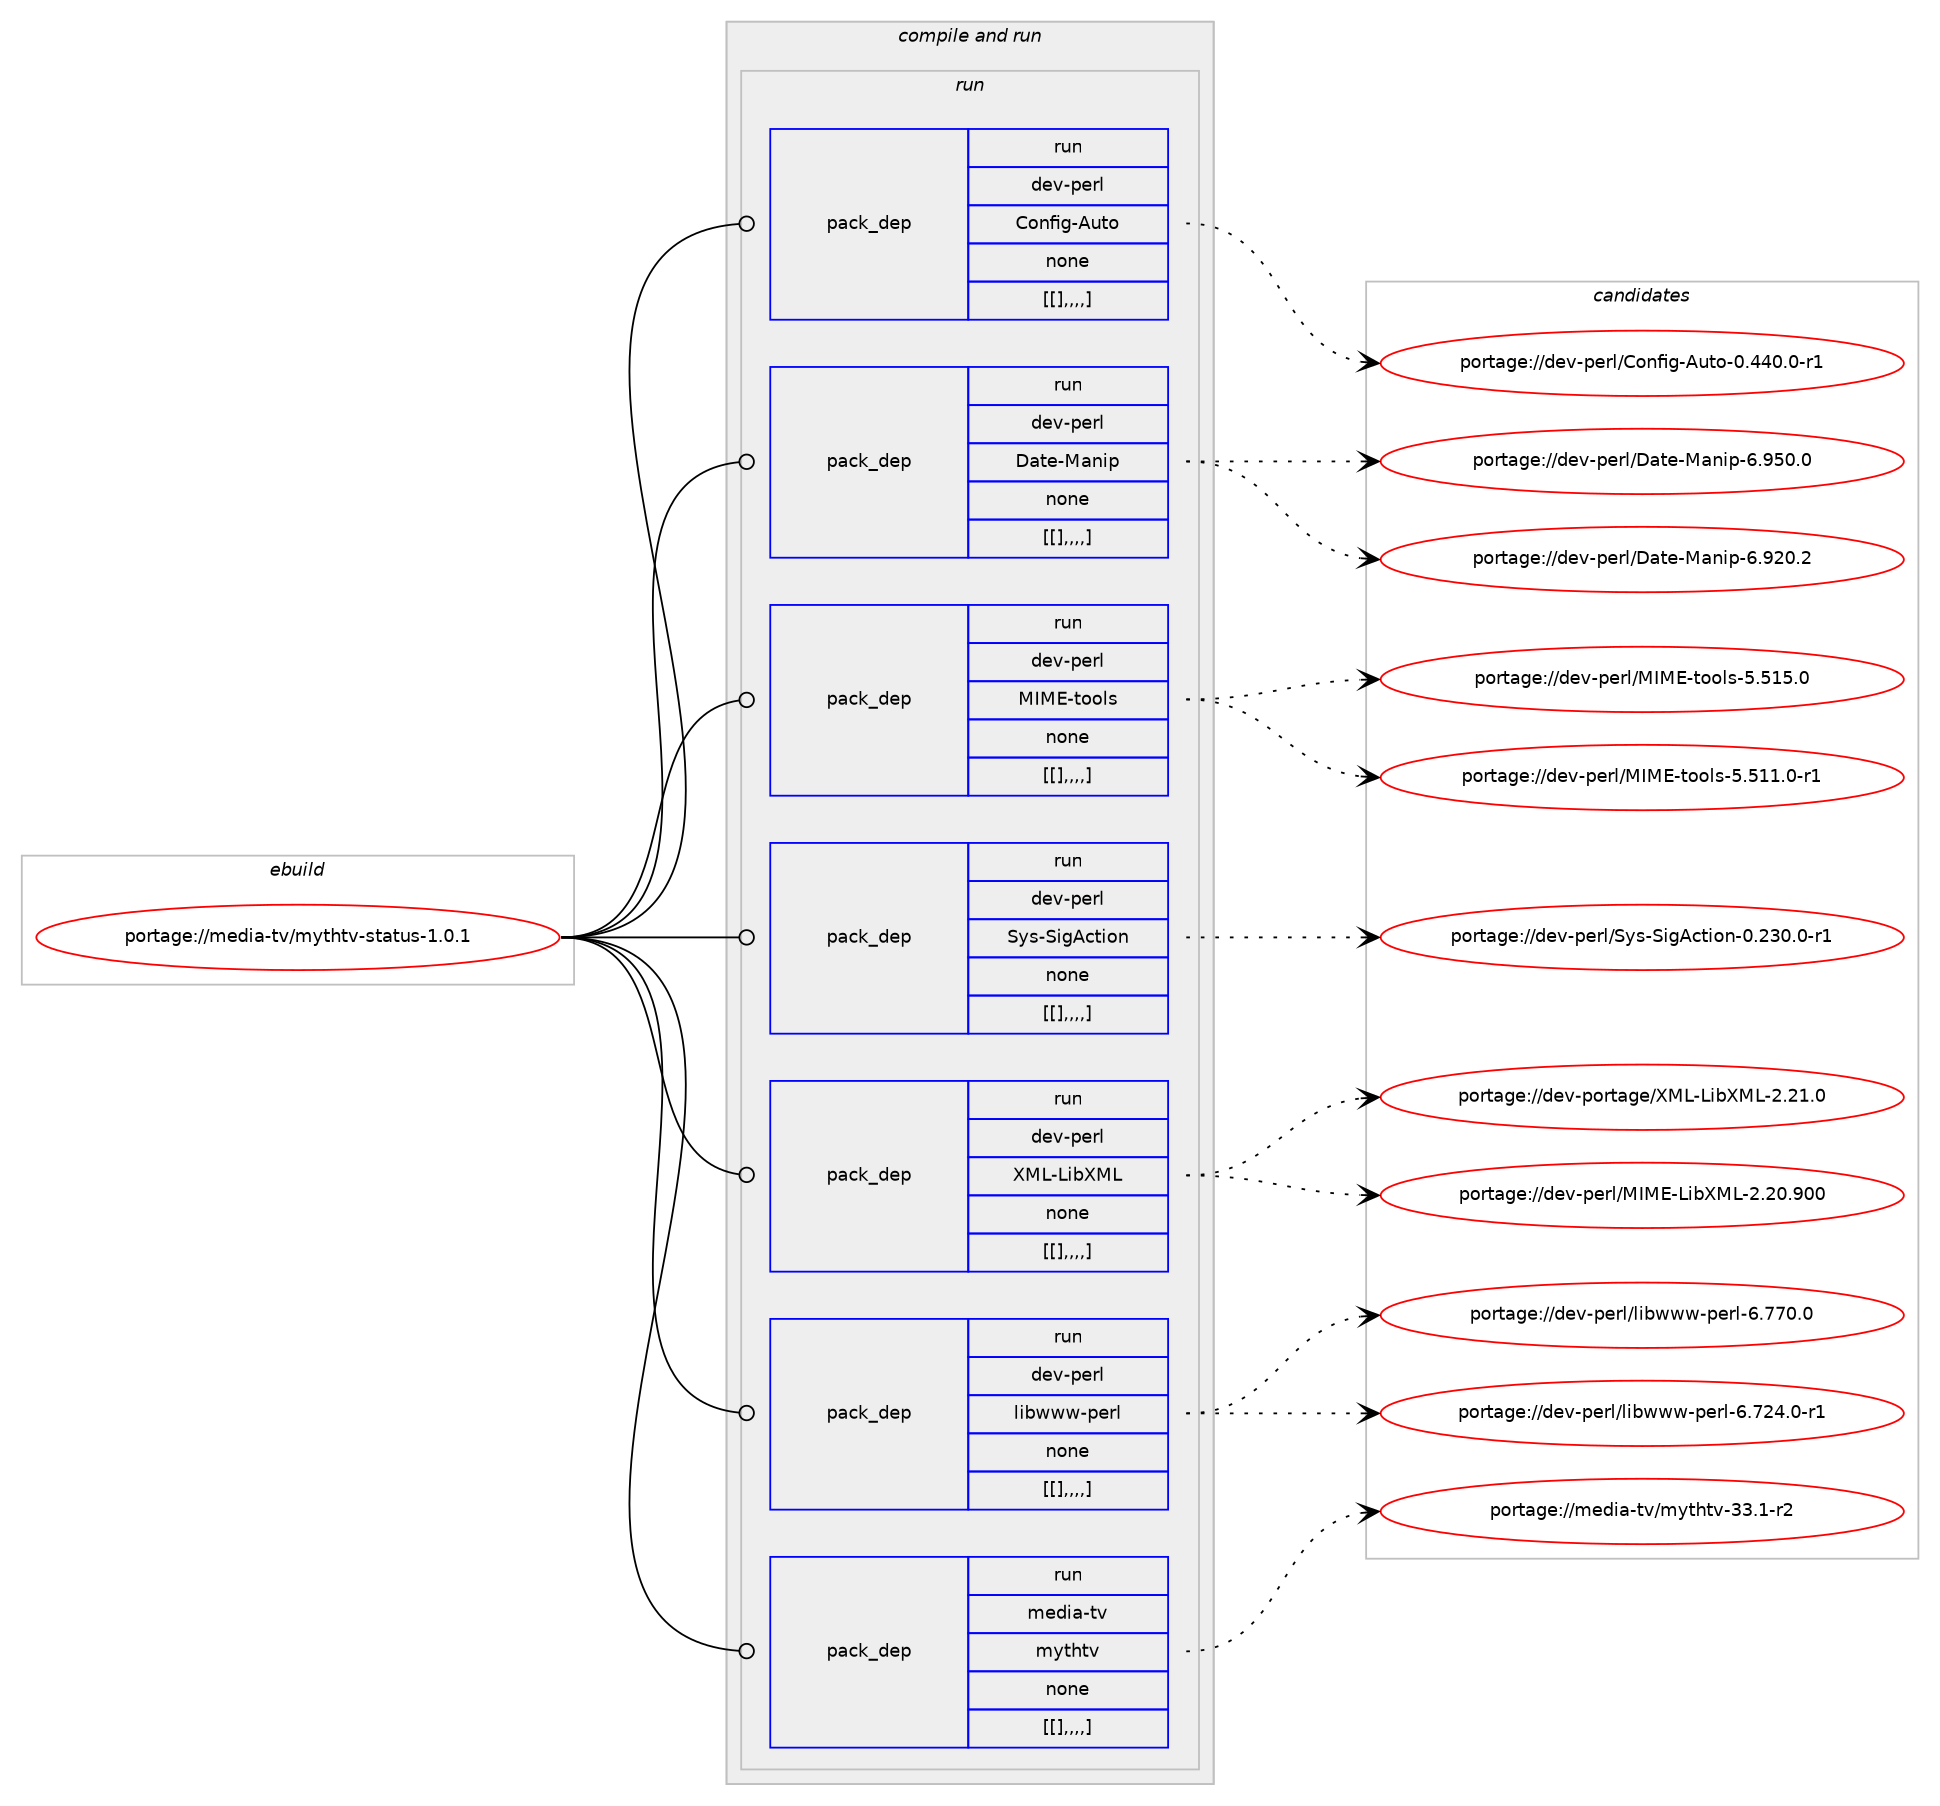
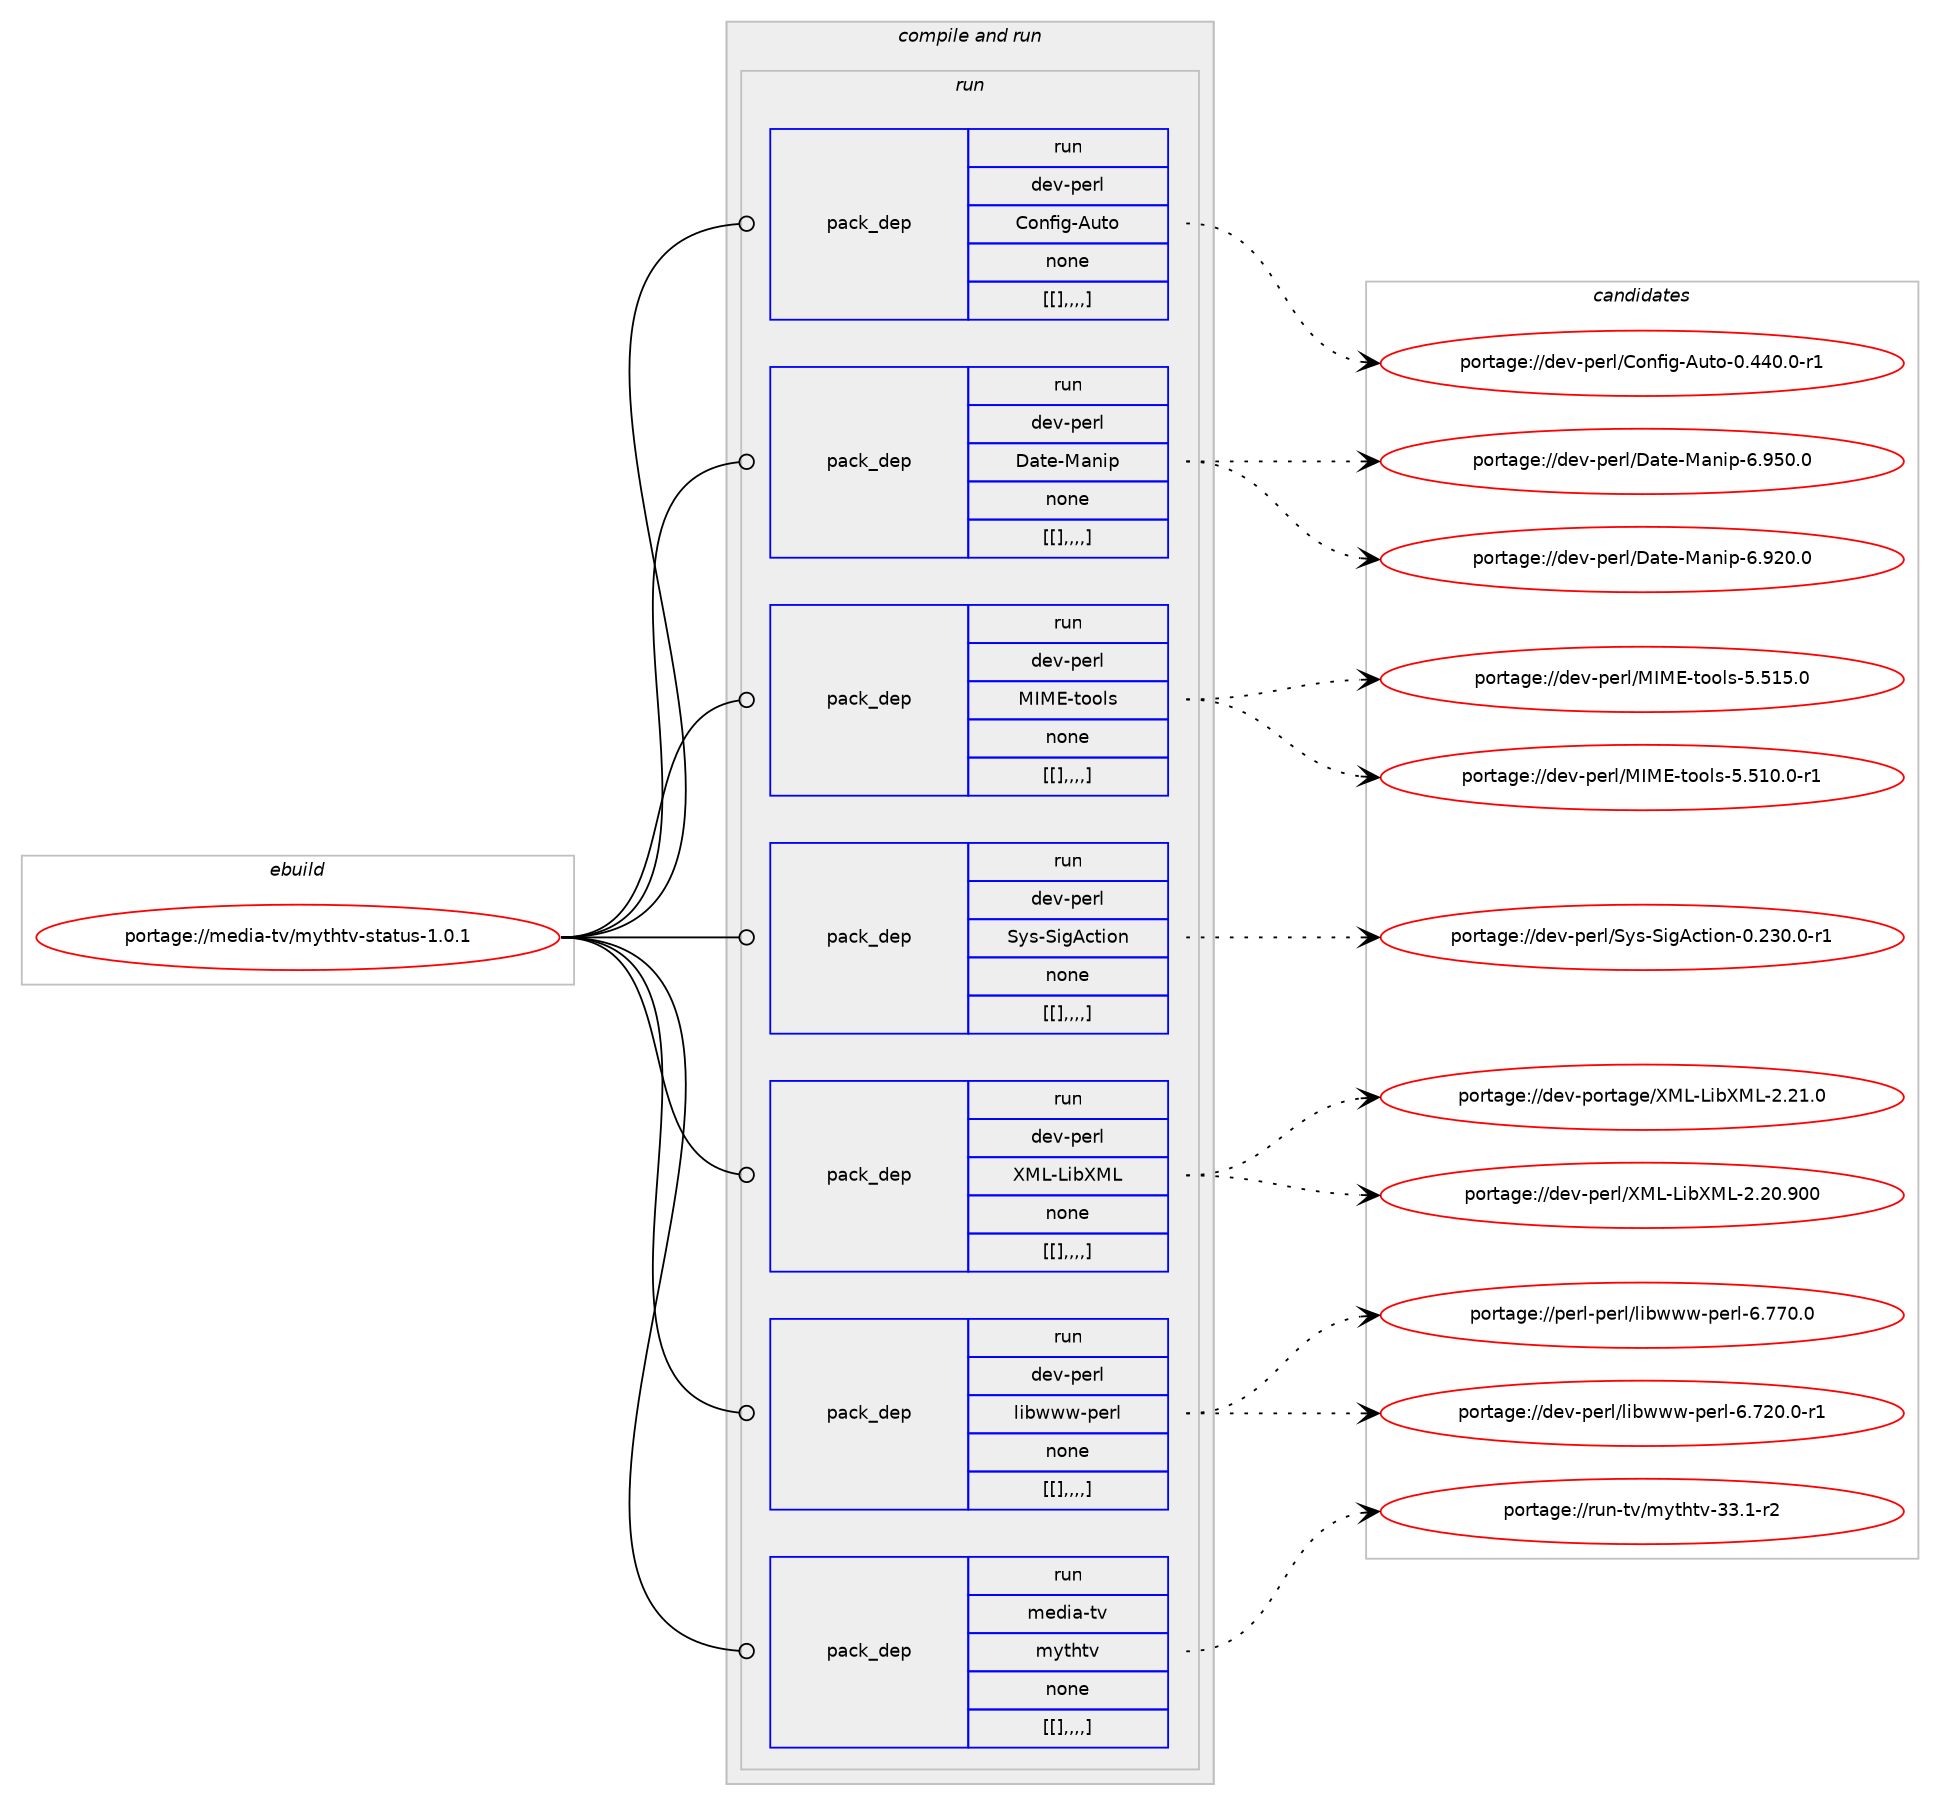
node "portage://dev-perl/Date-Manip-6.920.2": label "portage://dev-perl/Date-Manip-6.920.2" -> "portage://dev-perl/Date-Manip-6.920.0"
node "portage://dev-perl/MIME-tools-5.511.0-r1": label "portage://dev-perl/MIME-tools-5.511.0-r1" -> "portage://dev-perl/MIME-tools-5.510.0-r1"
node "portage://dev-perl/MIME-LibXML-2.20.900": label "portage://dev-perl/MIME-LibXML-2.20.900" -> "portage://dev-perl/XML-LibXML-2.20.900"
node "portage://dev-perl/libwww-perl-6.770.0": label "portage://dev-perl/libwww-perl-6.770.0" -> "portage://perl-perl/libwww-perl-6.770.0"
node "portage://dev-perl/libwww-perl-6.724.0-r1": label "portage://dev-perl/libwww-perl-6.724.0-r1" -> "portage://dev-perl/libwww-perl-6.720.0-r1"
node "portage://media-tv/mythtv-33.1-r2": label "portage://media-tv/mythtv-33.1-r2" -> "portage://run-tv/mythtv-33.1-r2"
